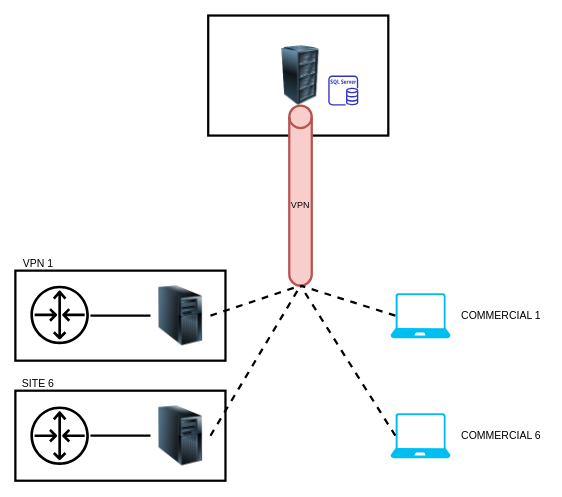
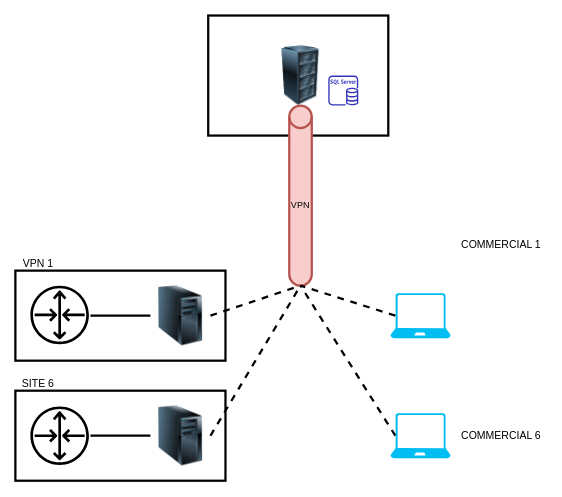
node "COMMERCIAL 1": moved (501, 315) -> (501, 244)
